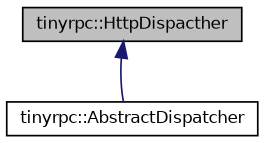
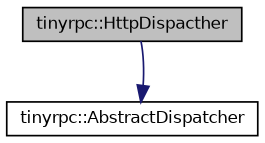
edge "tinyrpc::AbstractDispatcher" -> "tinyrpc::HttpDispacther": reversed
